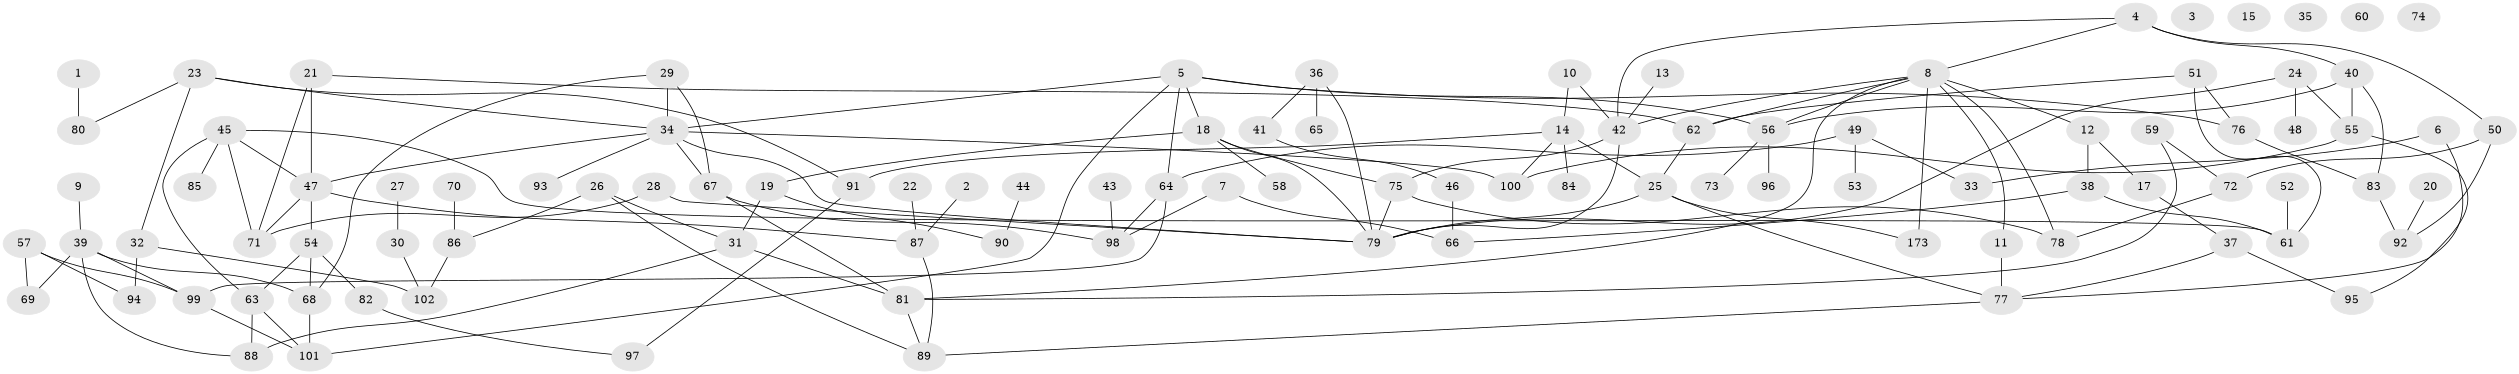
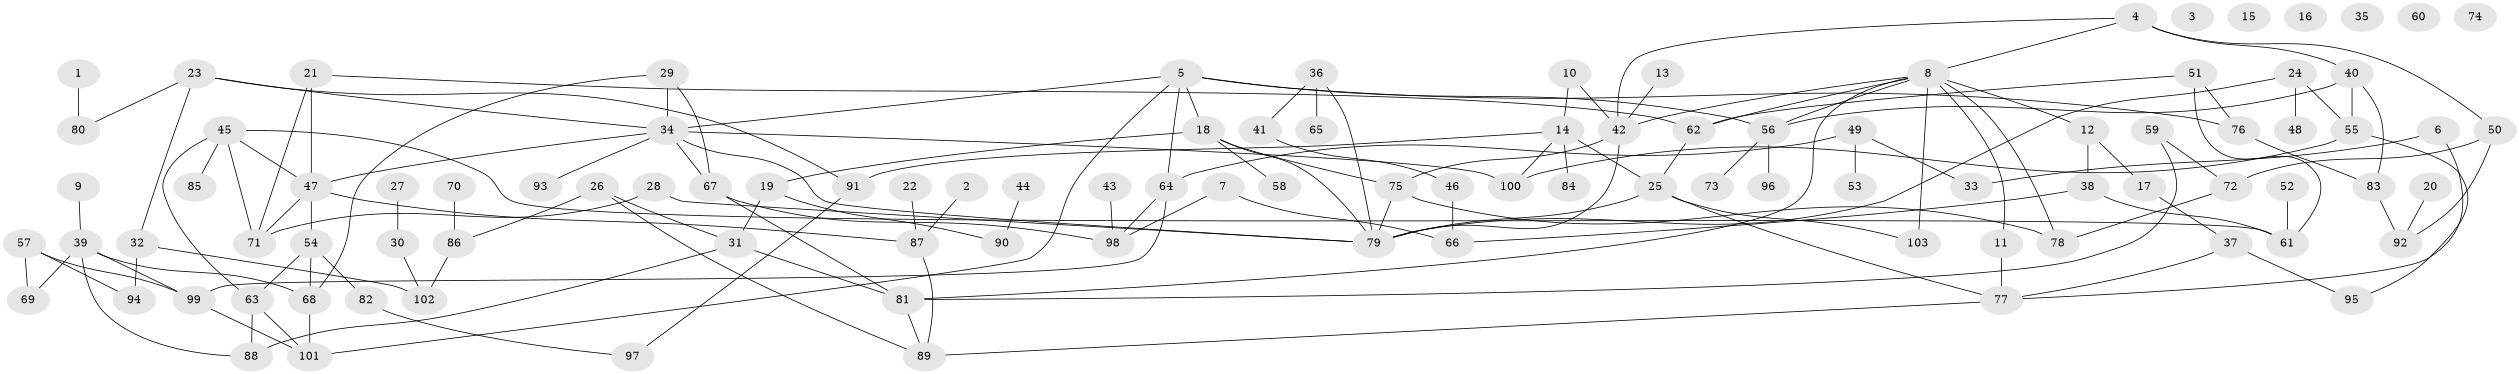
node "16": added
node "173": label "173" -> "103"
